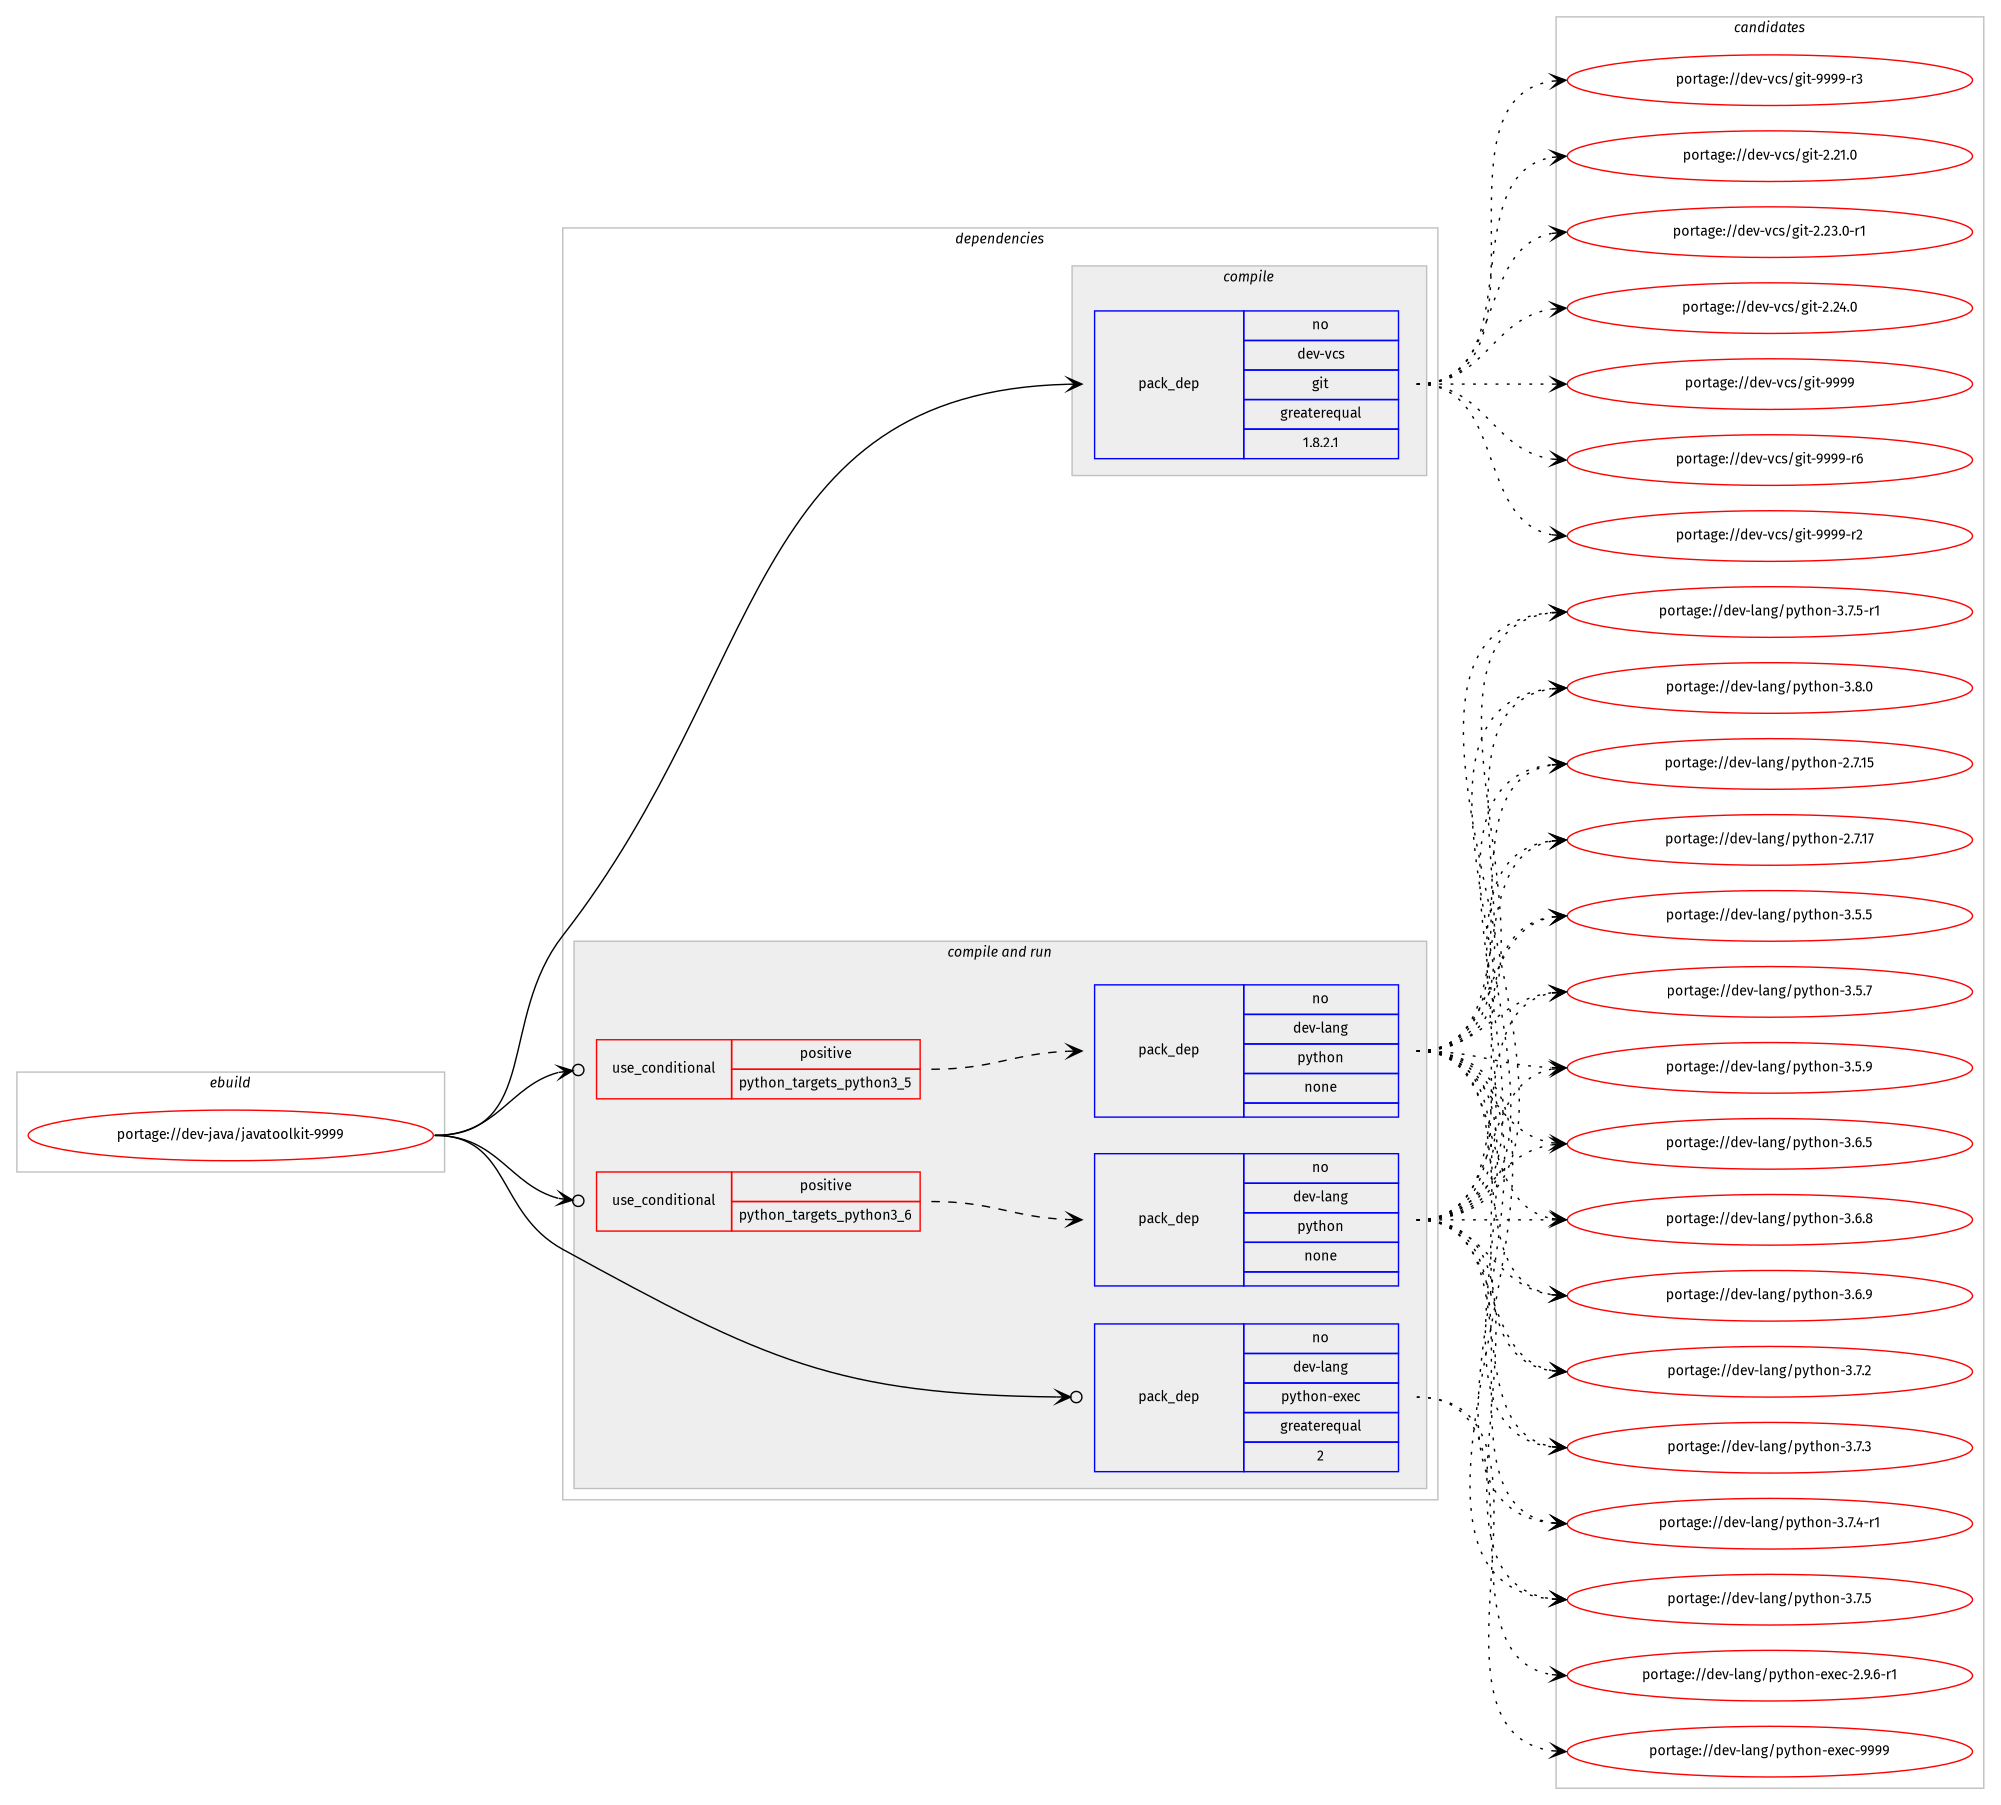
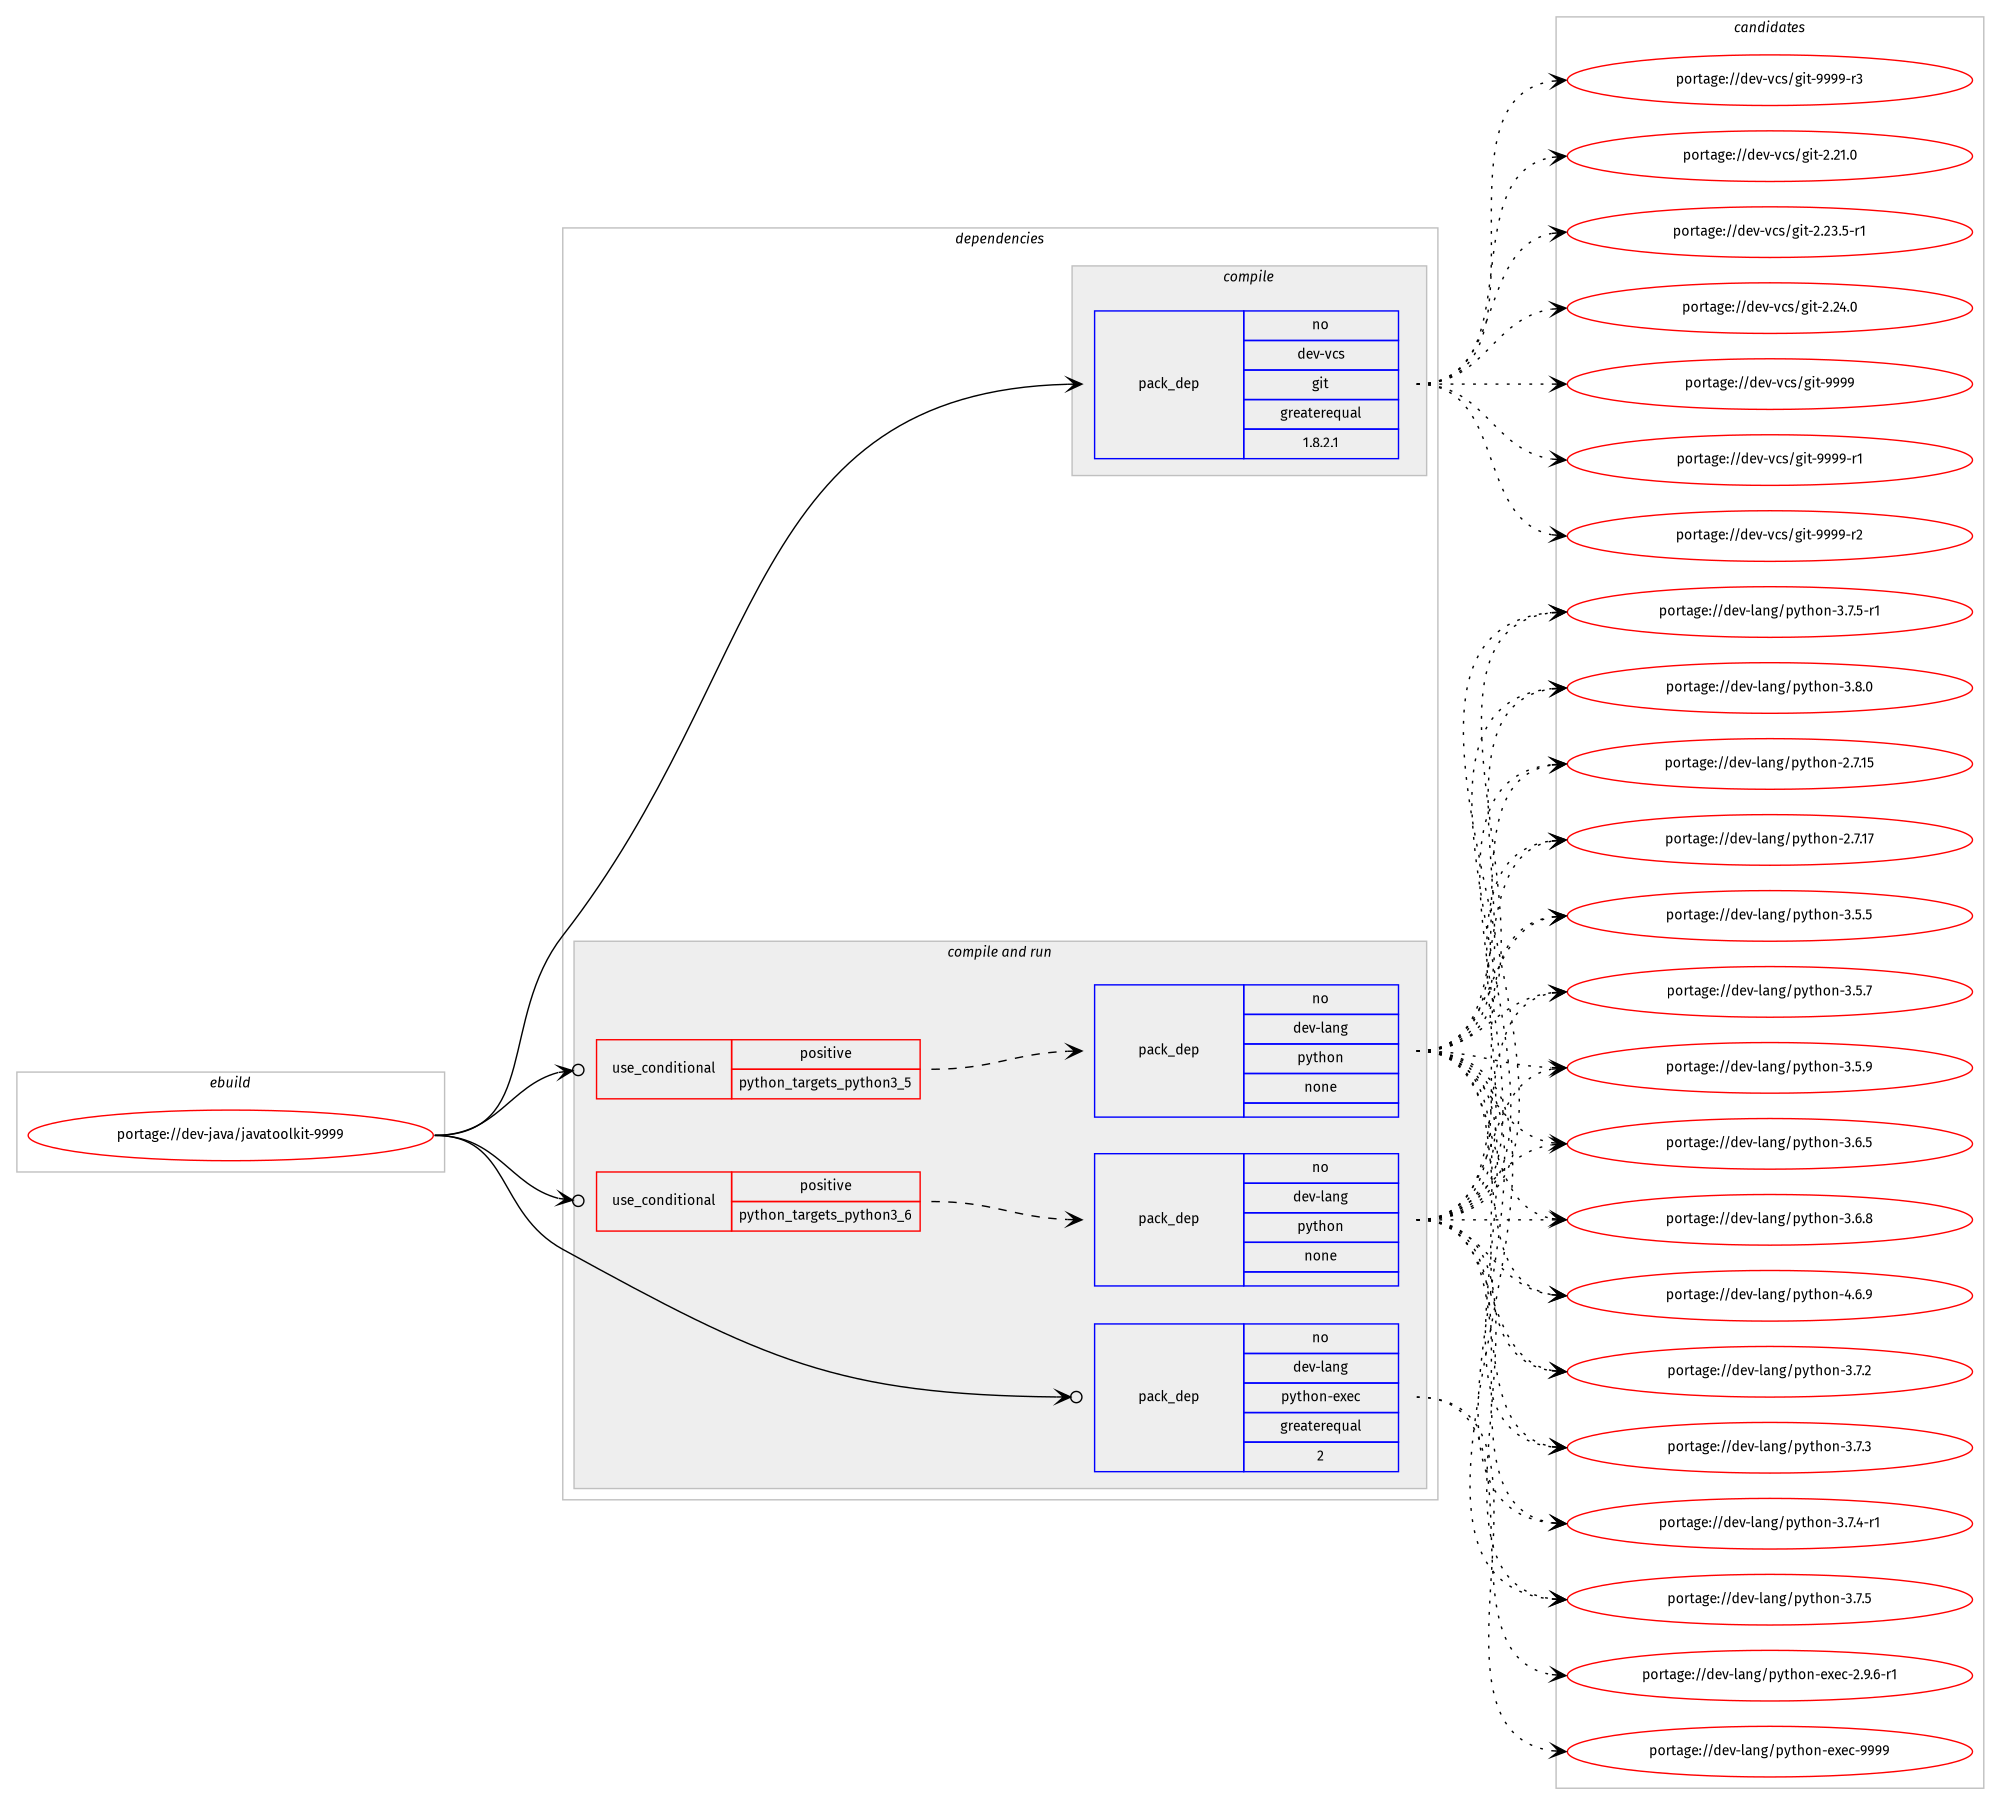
node "portage://dev-vcs/git-2.23.0-r1": label "portage://dev-vcs/git-2.23.0-r1" -> "portage://dev-vcs/git-2.23.5-r1"
node "portage://dev-vcs/git-9999-r6": label "portage://dev-vcs/git-9999-r6" -> "portage://dev-vcs/git-9999-r1"
node "portage://dev-lang/python-3.6.9": label "portage://dev-lang/python-3.6.9" -> "portage://dev-lang/python-4.6.9"
